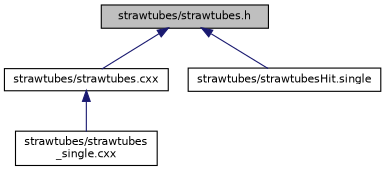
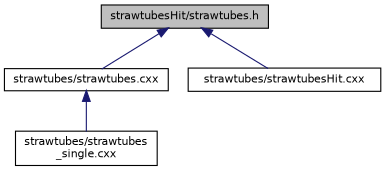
node "strawtubes/strawtubes.h": label "strawtubes/strawtubes.h" -> "strawtubesHit/strawtubes.h"
node "strawtubes/strawtubesHit.single": label "strawtubes/strawtubesHit.single" -> "strawtubes/strawtubesHit.cxx"
